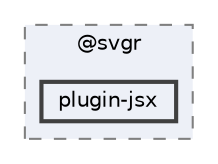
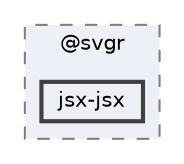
node "plugin-jsx": label "plugin-jsx" -> "jsx-jsx"
